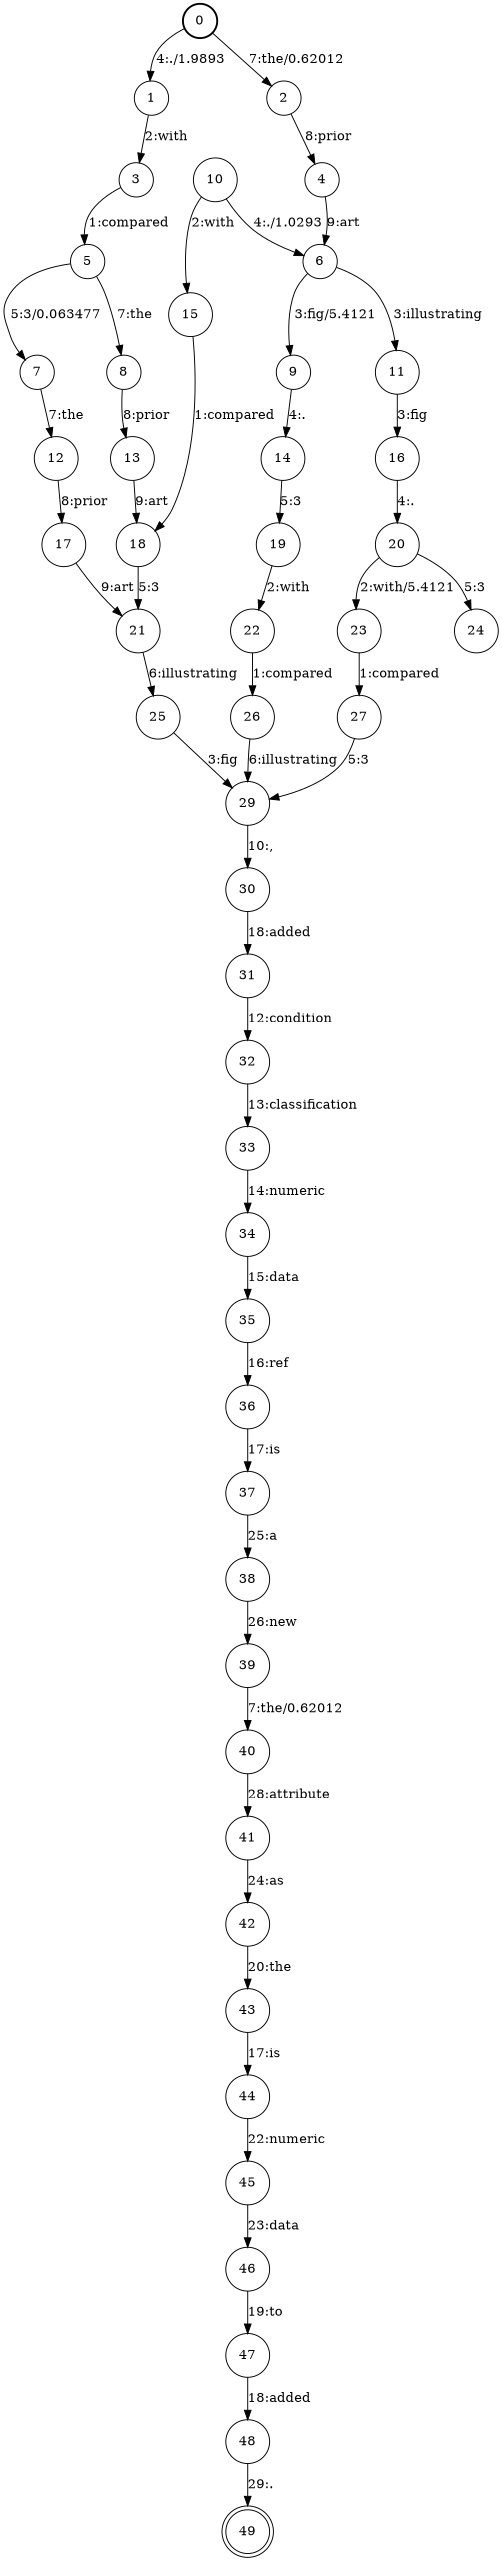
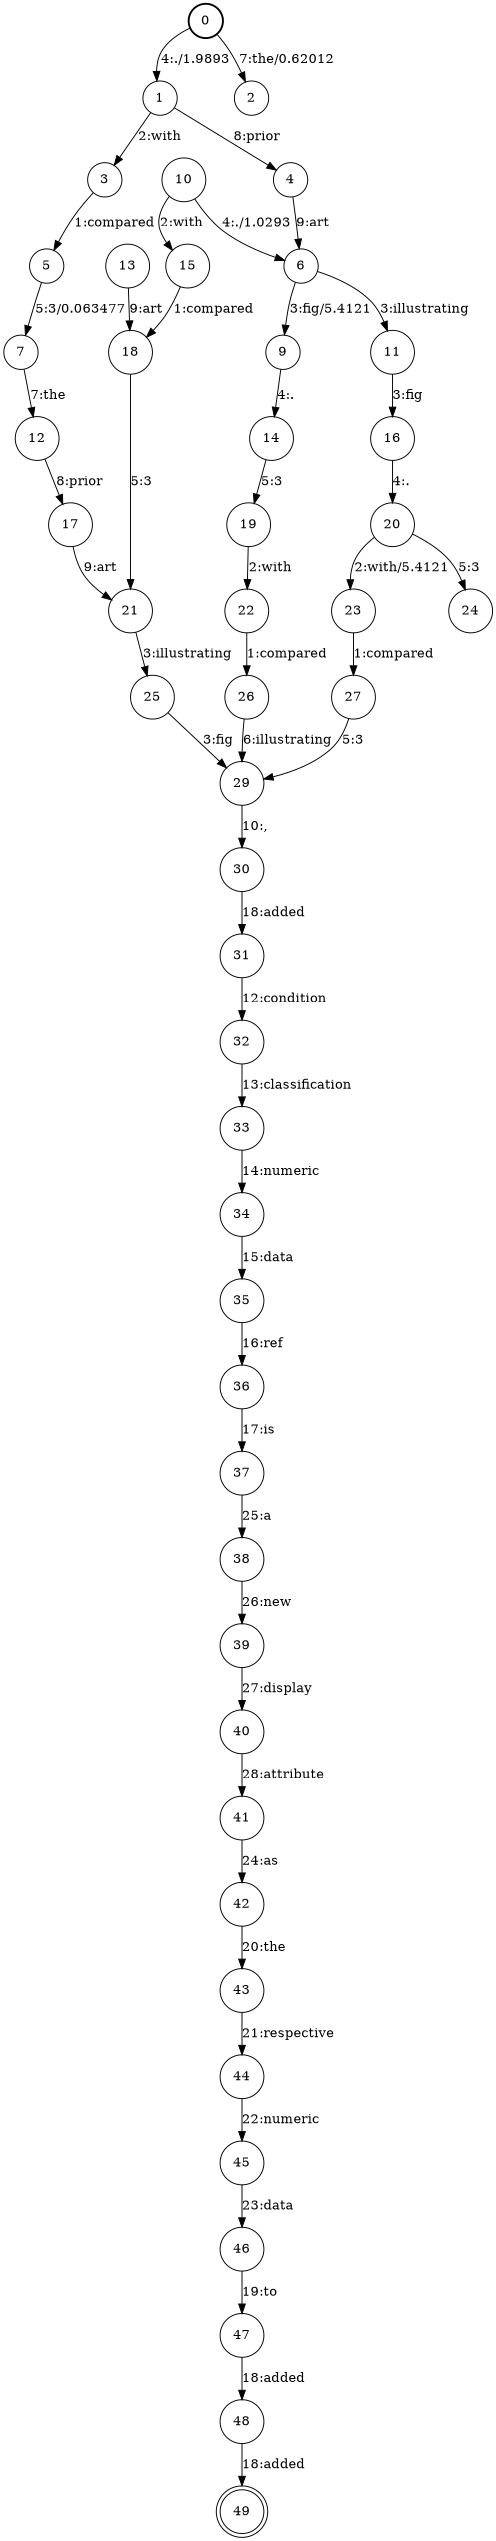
edge "2" -> "4": now "1" -> "4"
node "8": removed
edge "21" -> "25": label "6:illustrating" -> "3:illustrating"
edge "39" -> "40": label "7:the/0.62012" -> "27:display"
edge "43" -> "44": label "17:is" -> "21:respective"
edge "48" -> "49": label "29:." -> "18:added"
